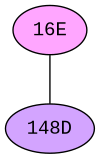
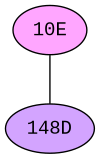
node "16E": label "16E" -> "10E"
